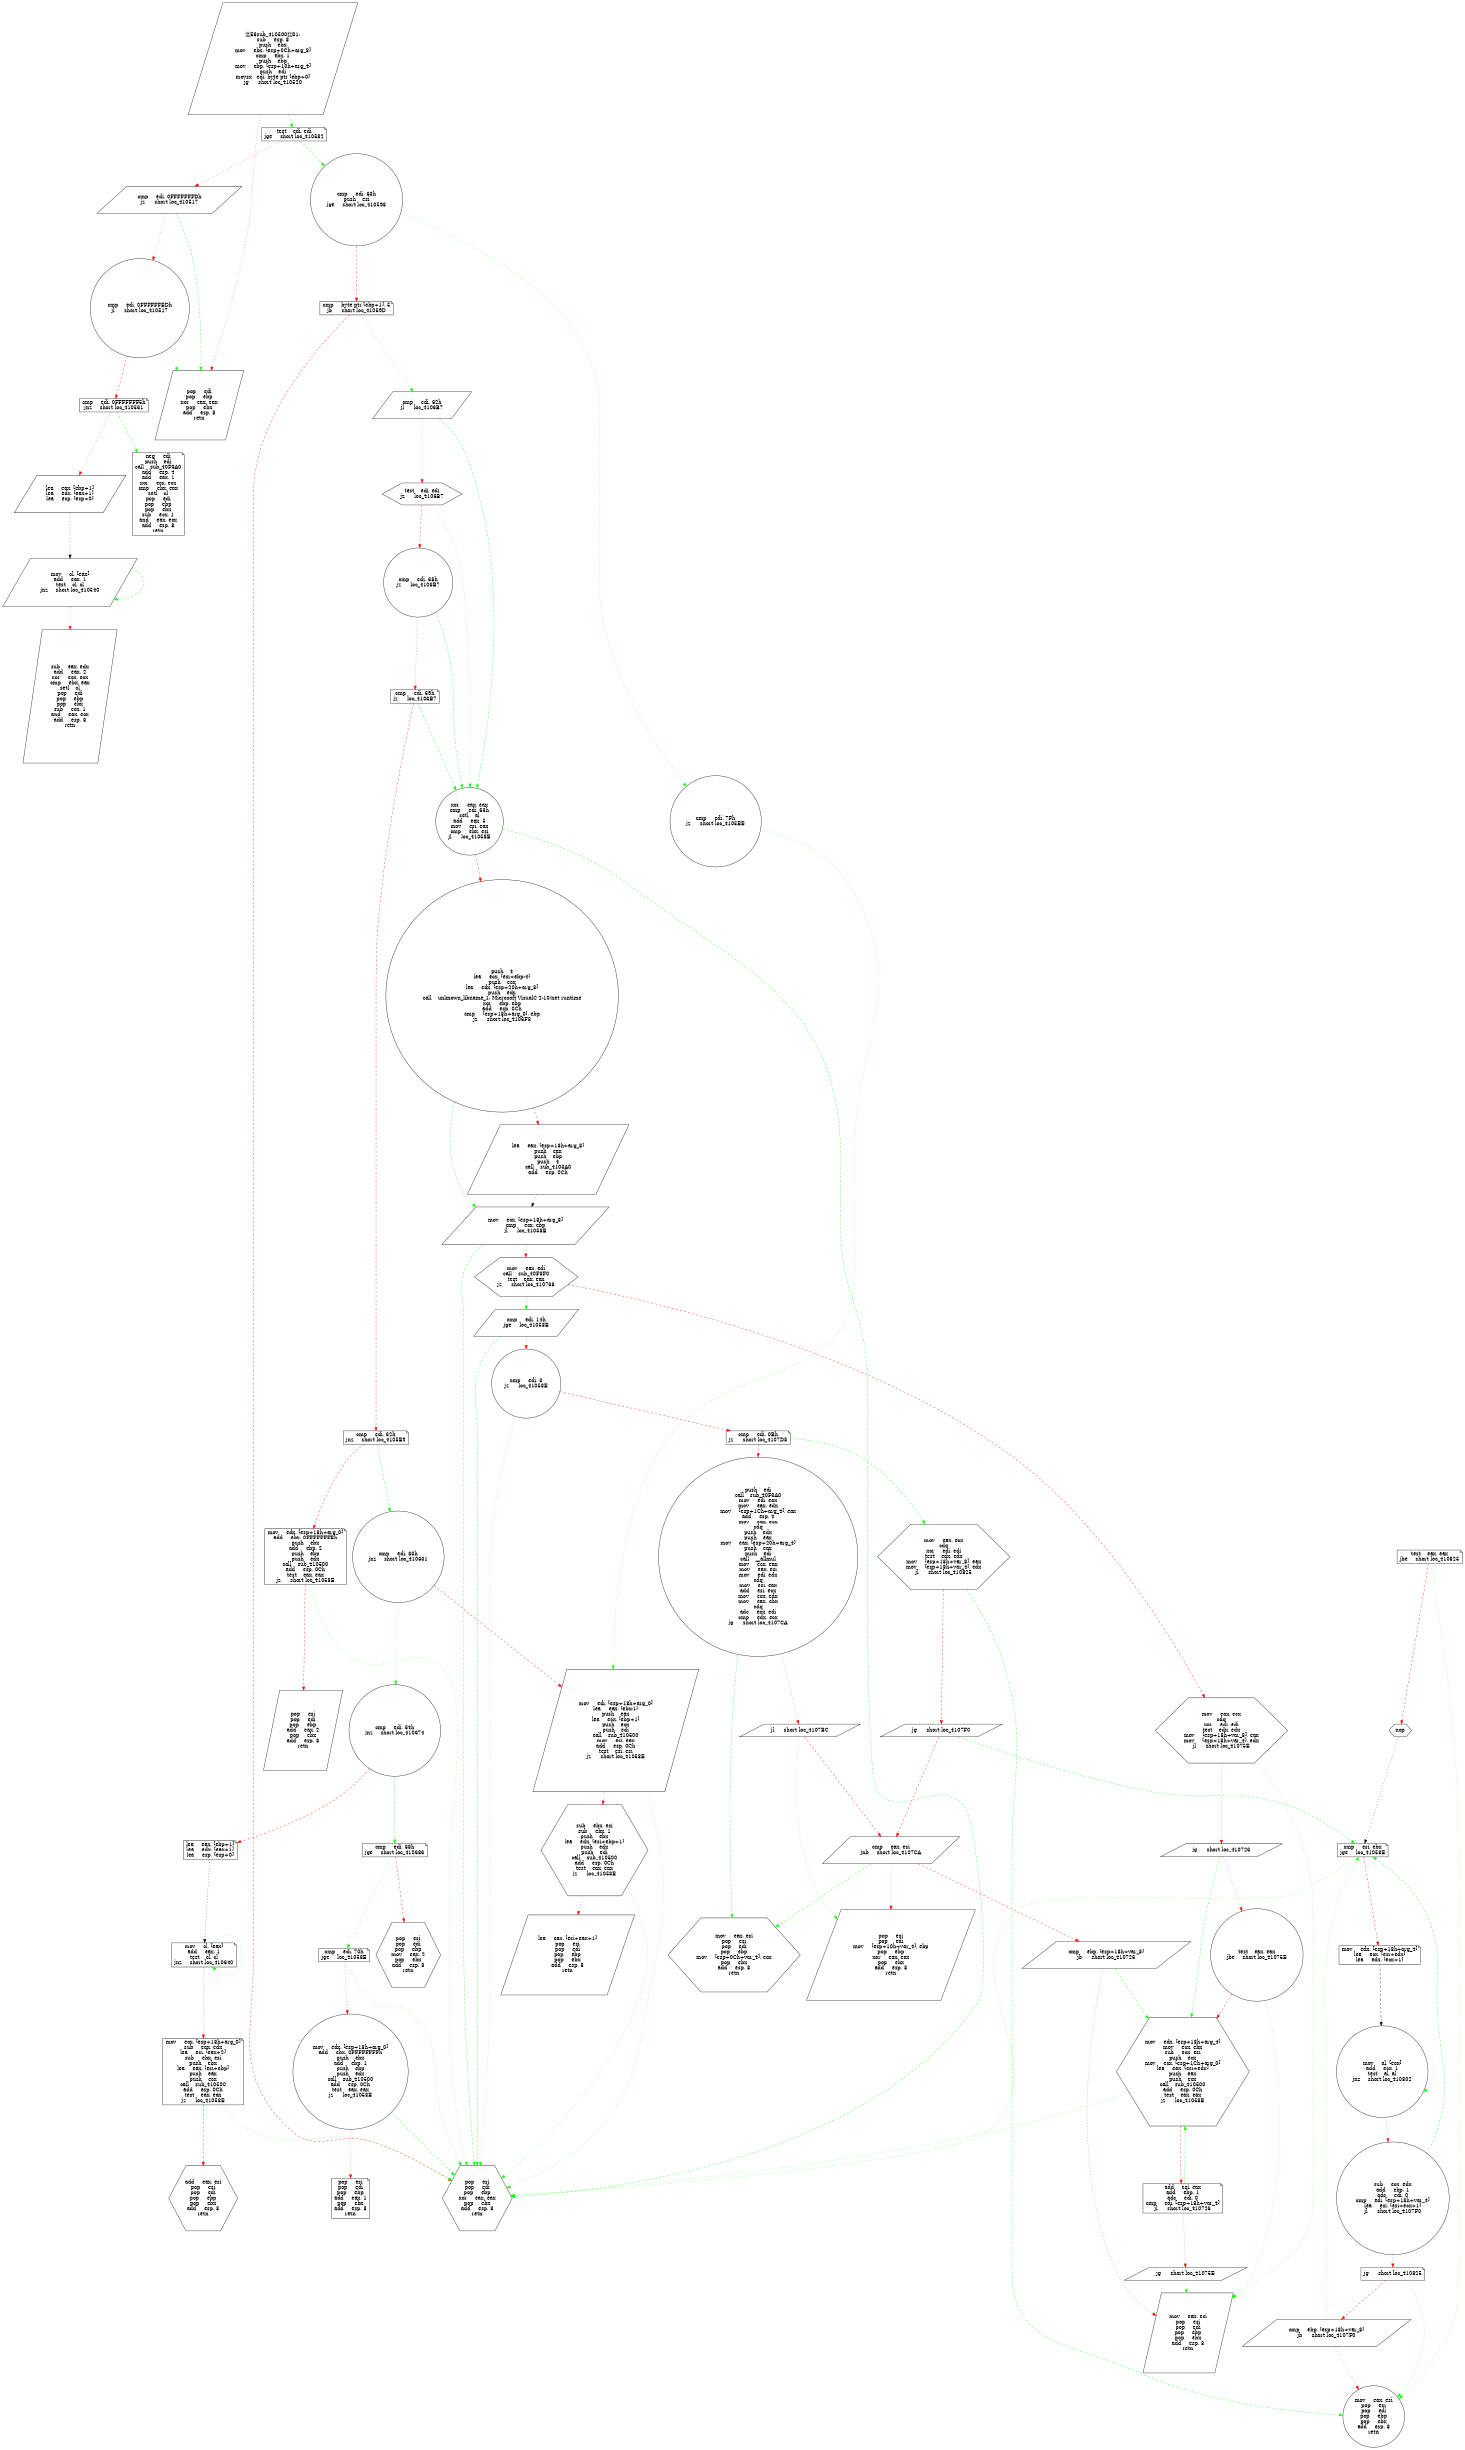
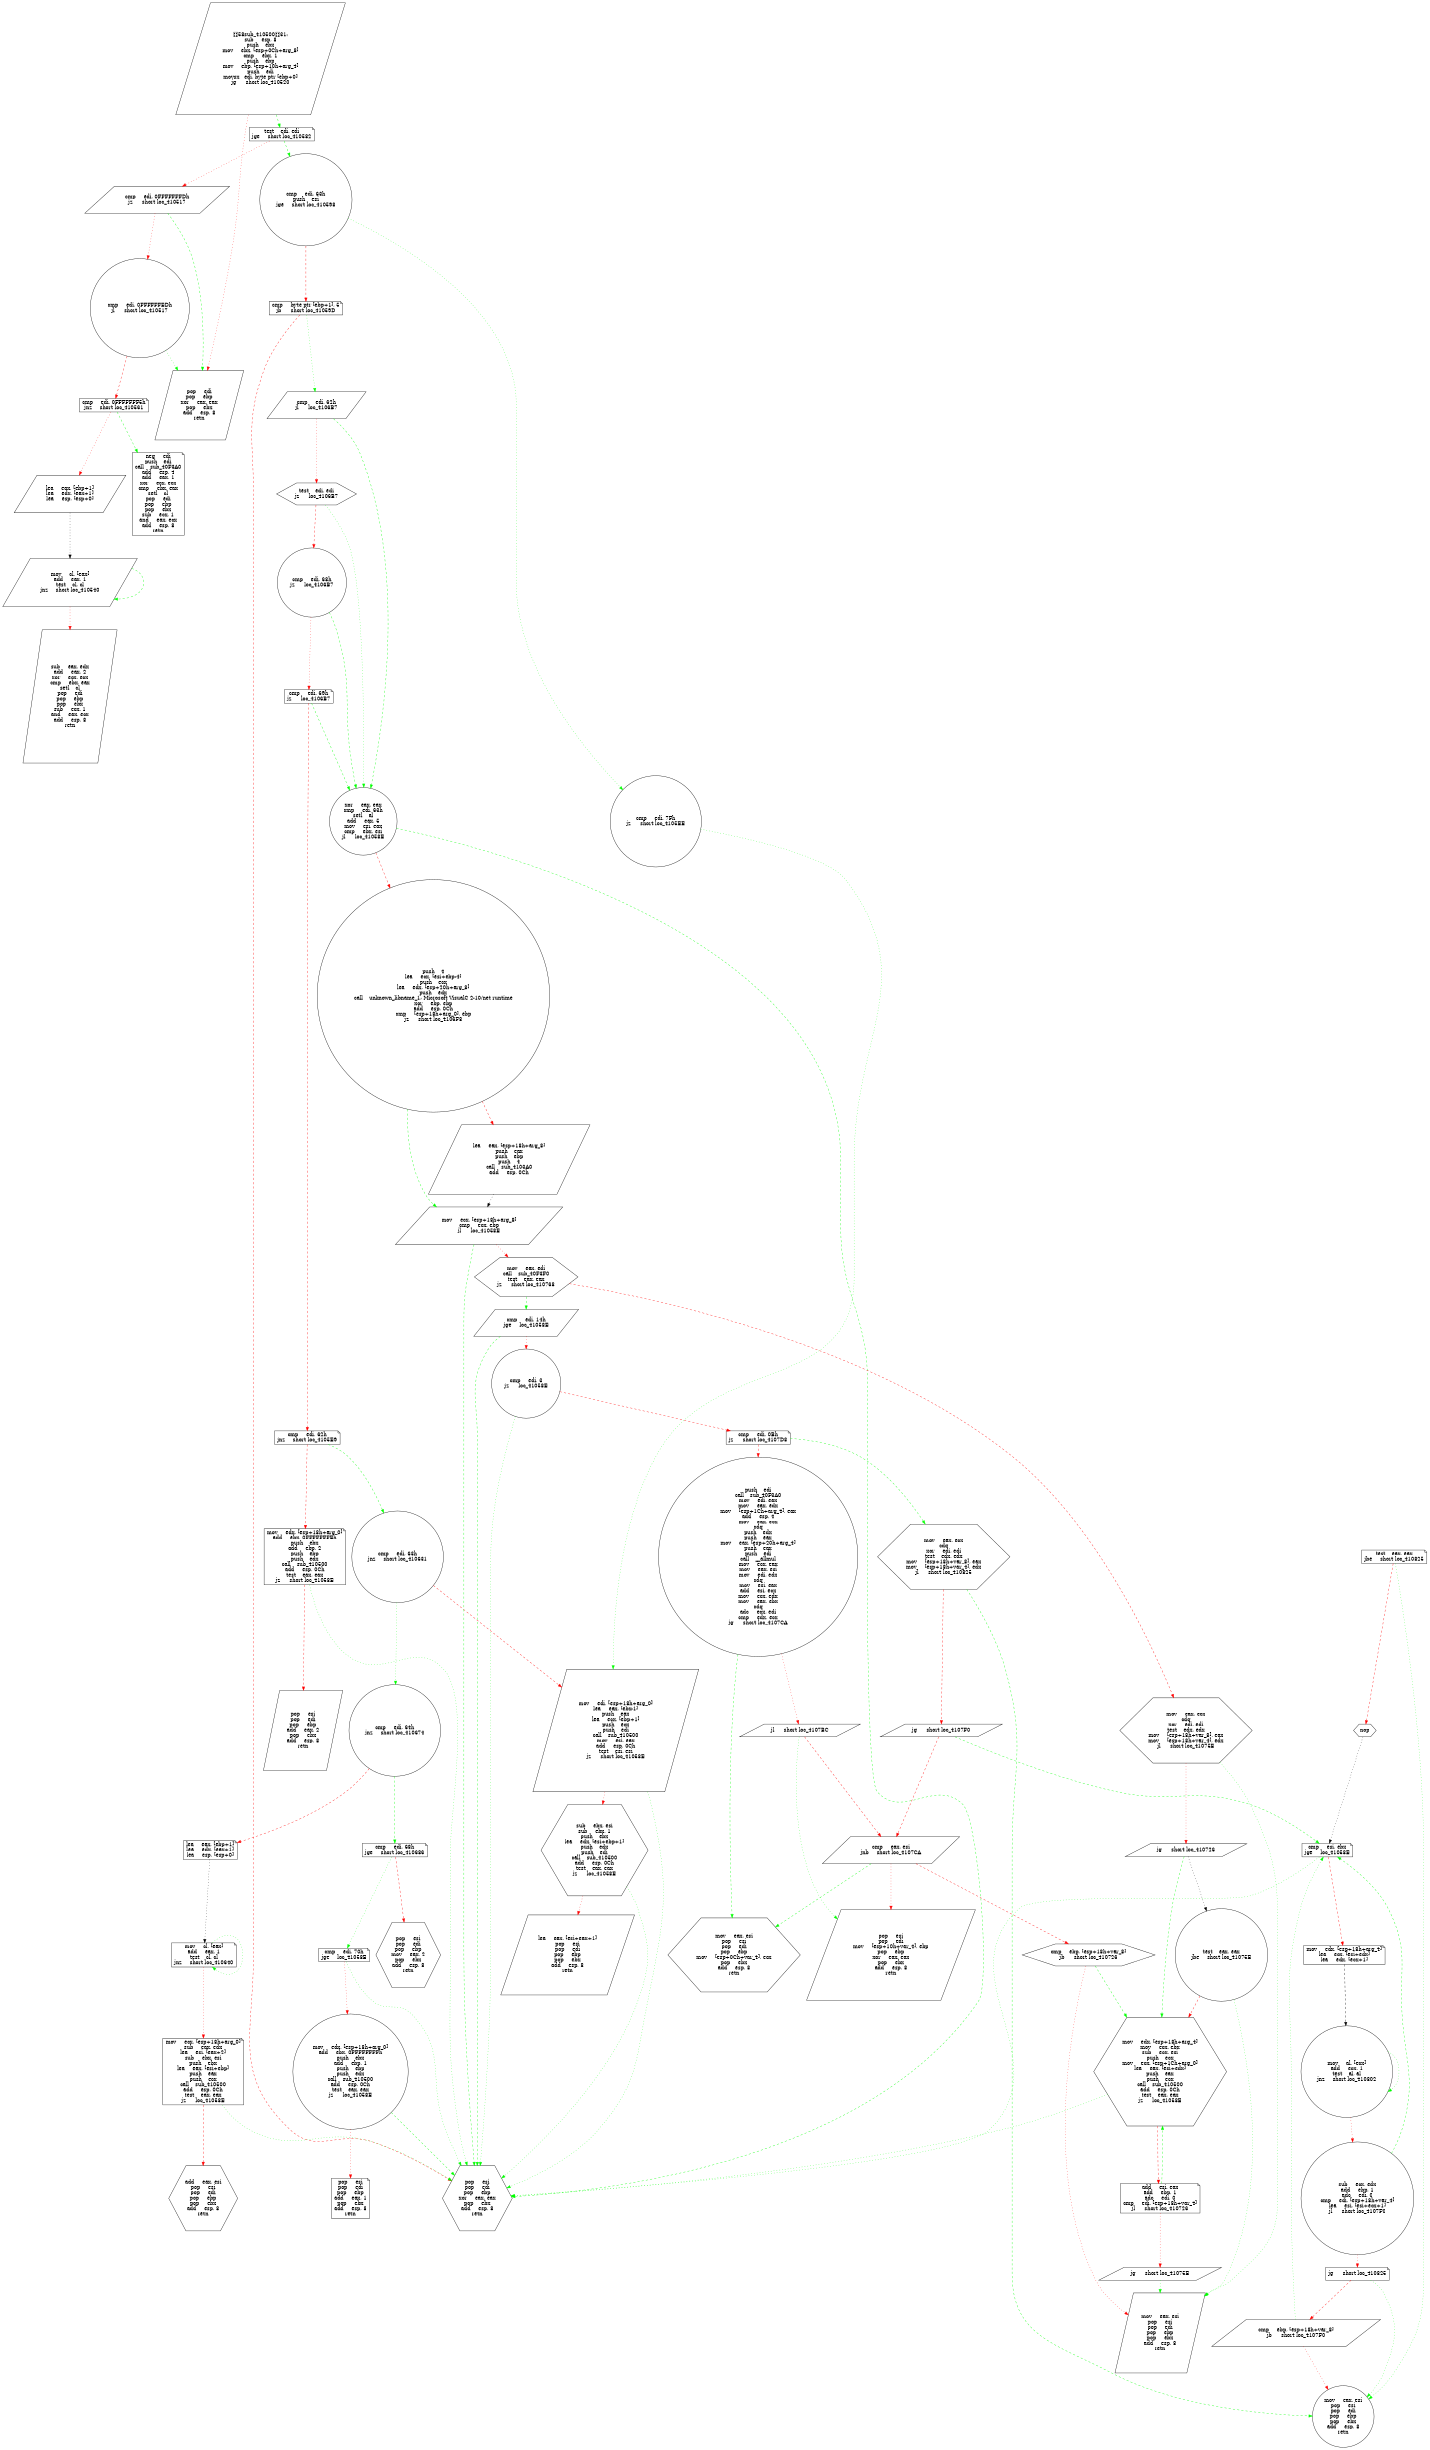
edge "jg      short loc_410726" -> "test    eax, eax jbe     short loc_41075E": color red -> black
node "cmp     ebp, [esp+18h+var_8] jb      short loc_410726": shape parallelogram -> hexagon
